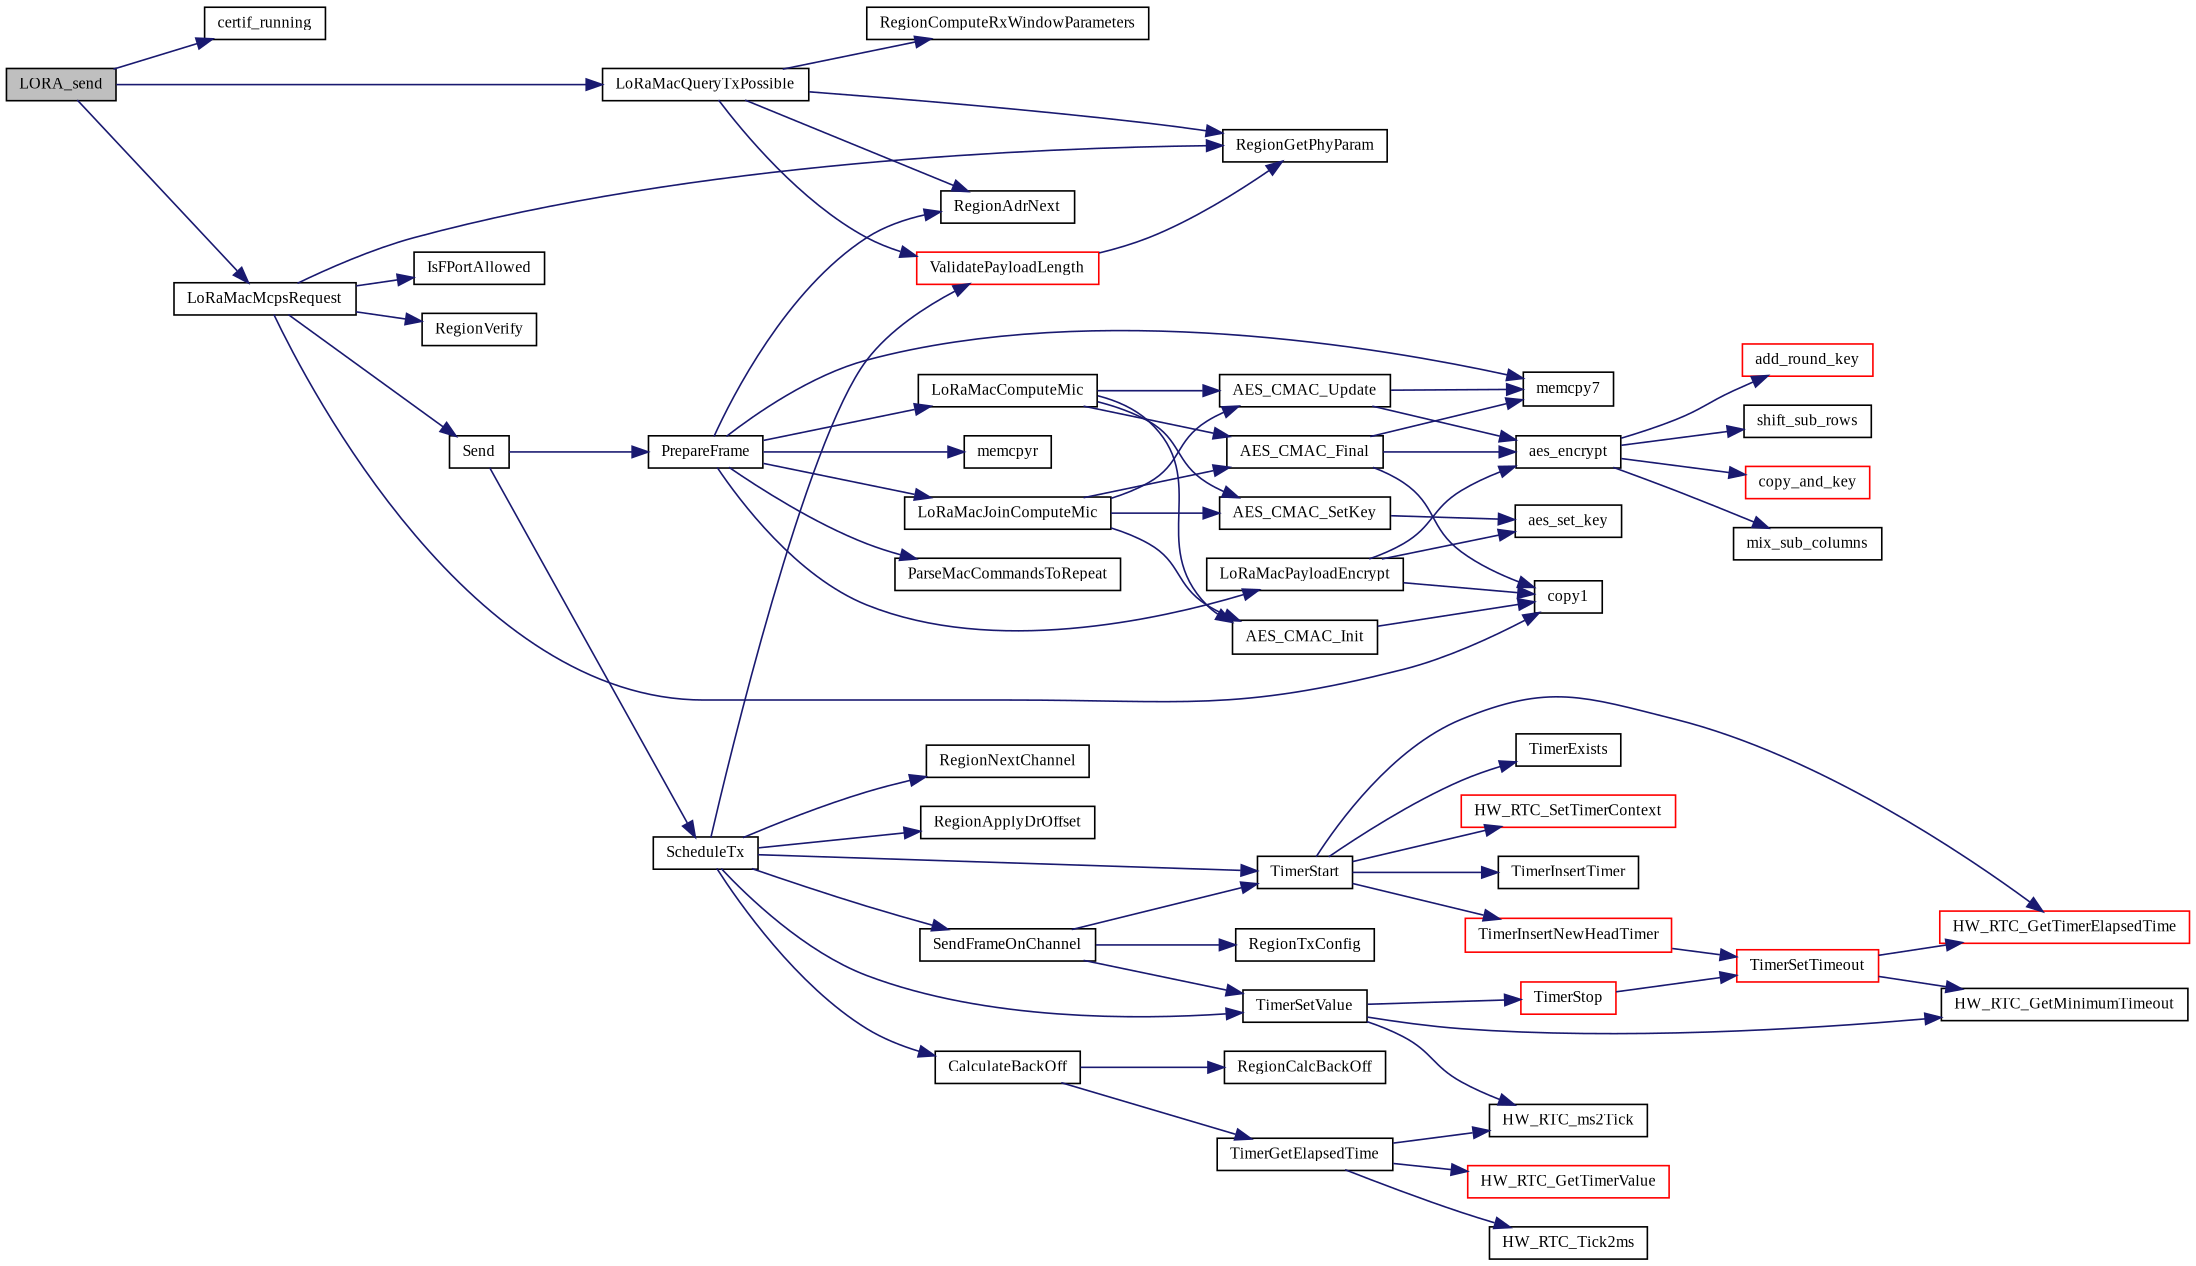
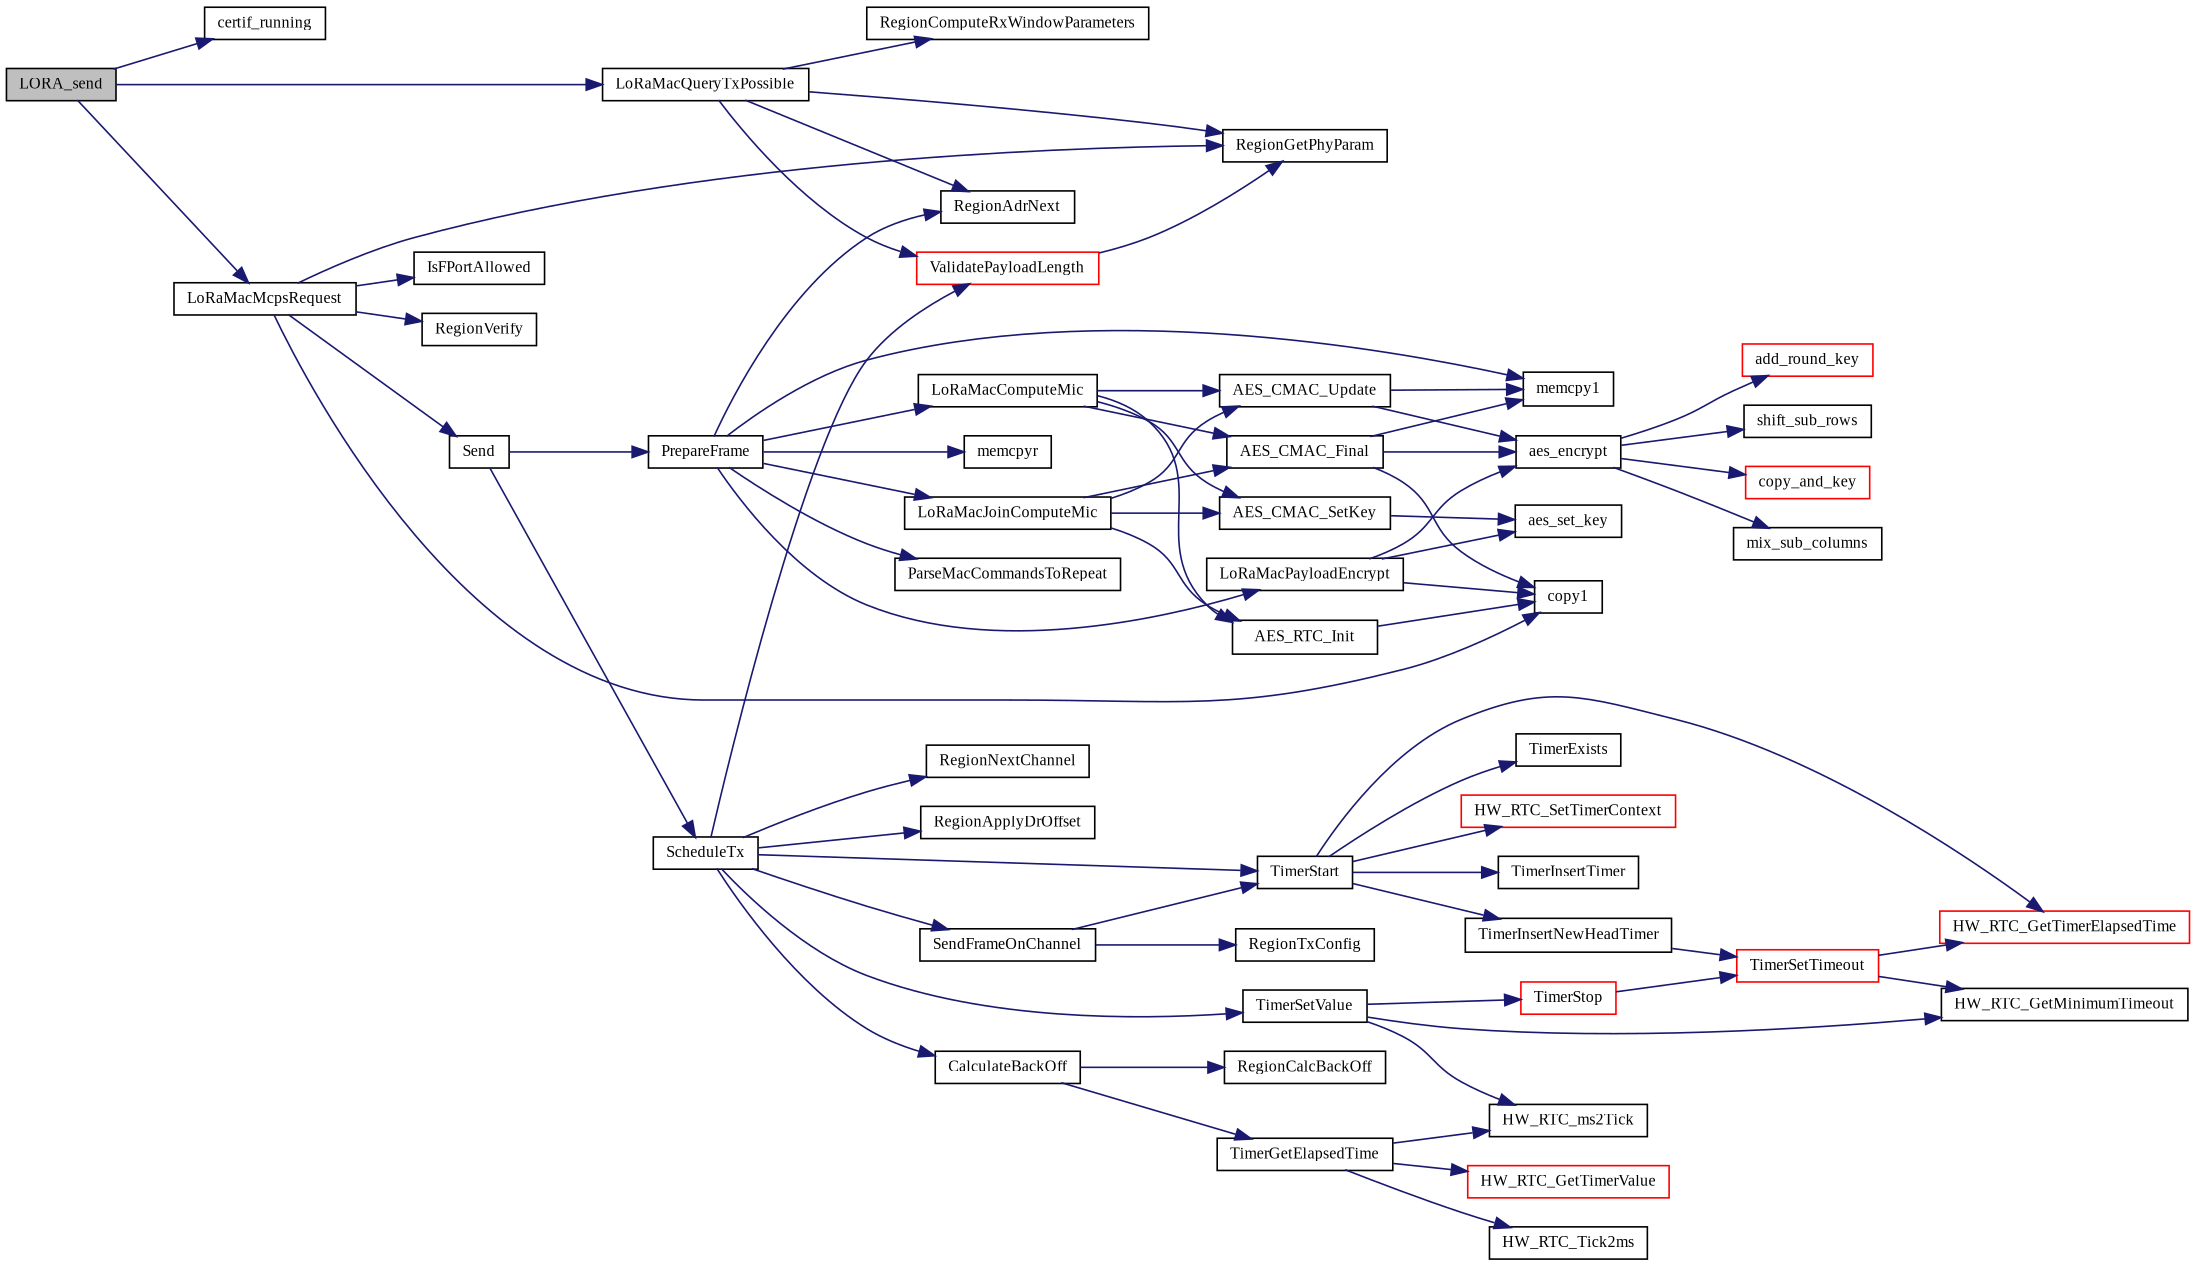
node "memcpy7": label "memcpy7" -> "memcpy1"
node "AES_CMAC_Init": label "AES_CMAC_Init" -> "AES_RTC_Init"
node "TimerInsertNewHeadTimer": color red -> black
edge "SendFrameOnChannel" -> "TimerSetValue": removed
